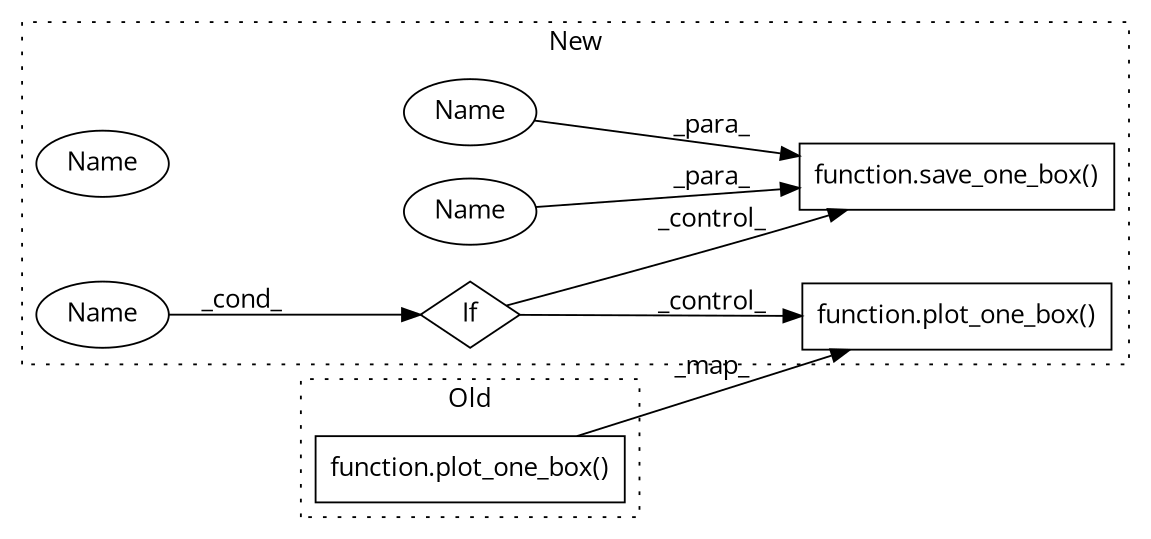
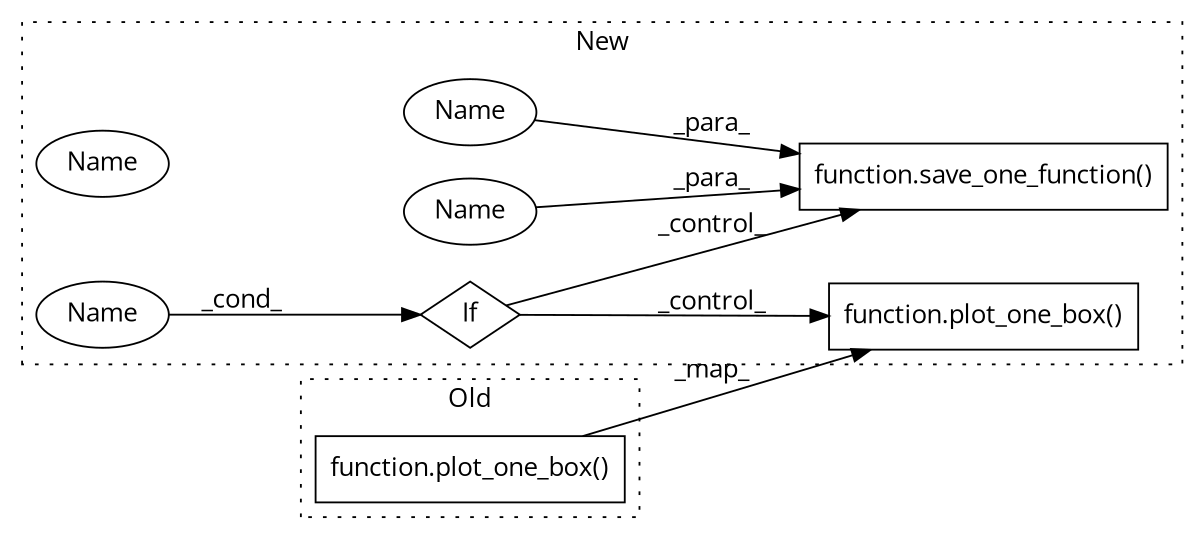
node "function.save_one_box()": label "function.save_one_box()" -> "function.save_one_function()"
